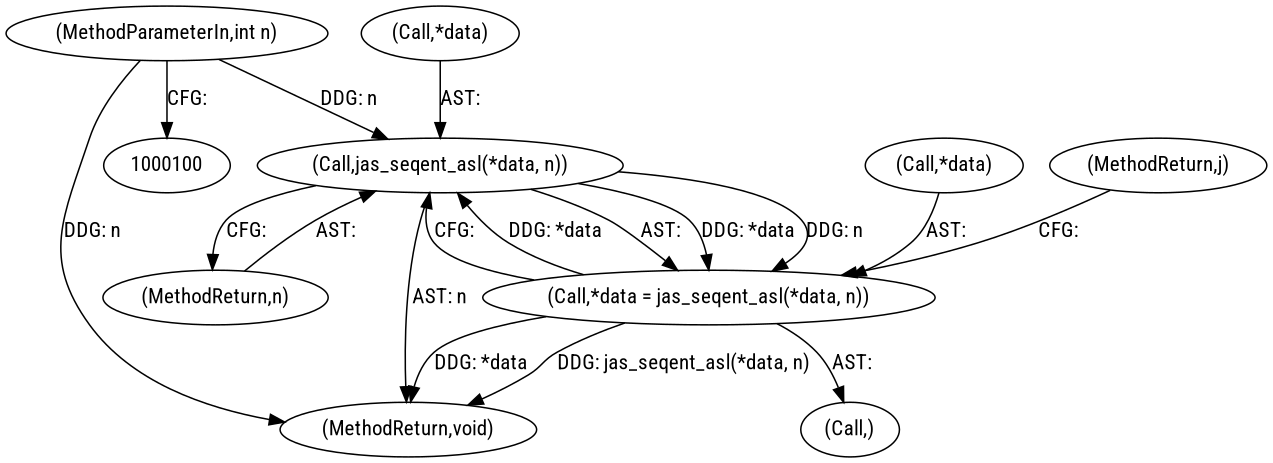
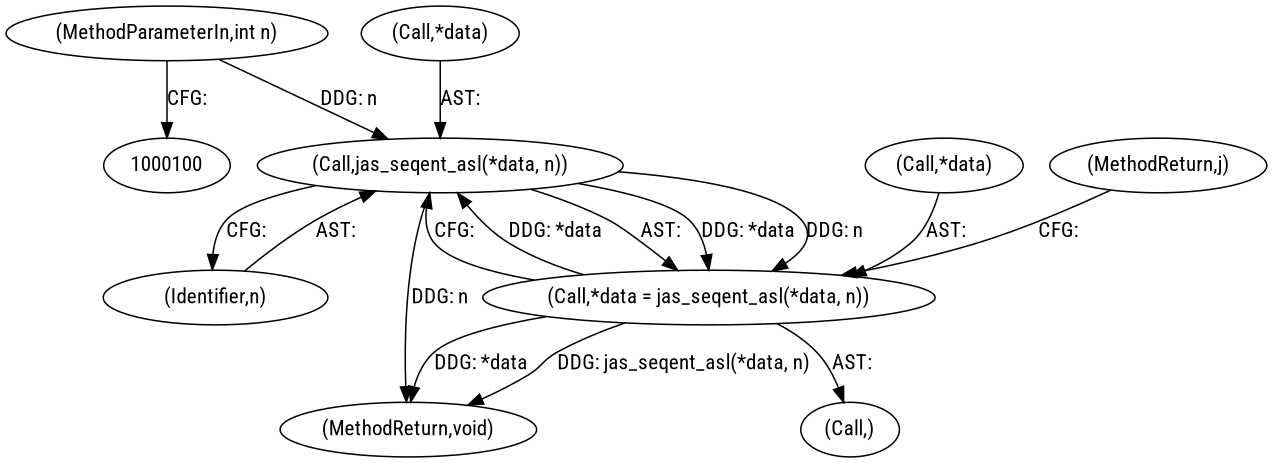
edge "(MethodParameterIn,int n)" -> "(MethodReturn,void)": removed, label "DDG: n"
node "(MethodReturn,n)": label "(MethodReturn,n)" -> "(Identifier,n)"
edge "(Call,jas_seqent_asl(*data, n))" -> "(MethodReturn,void)": label "AST: n" -> "DDG: n"
